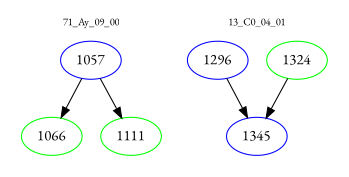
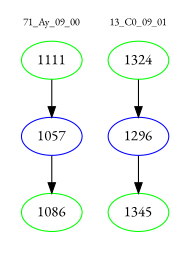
cluster "13_C0_04_01": label "13_C0_04_01" -> "13_C0_09_01"
edge "1057" -> "1111": reversed
edge "1324" -> "1345": now "1324" -> "1296"
node "1066": label "1066" -> "1086"
node "1345": color blue -> green
